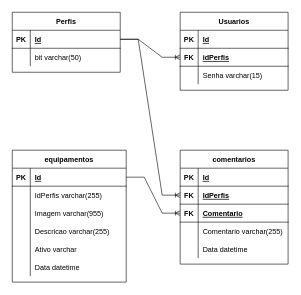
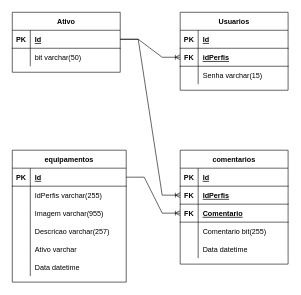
node "Perfis": label "Perfis" -> "Ativo"
node "Descricao varchar(255)": label "Descricao varchar(255)" -> "Descricao varchar(257)"
node "Comentario varchar(255)": label "Comentario varchar(255)" -> "Comentario bit(255)"
